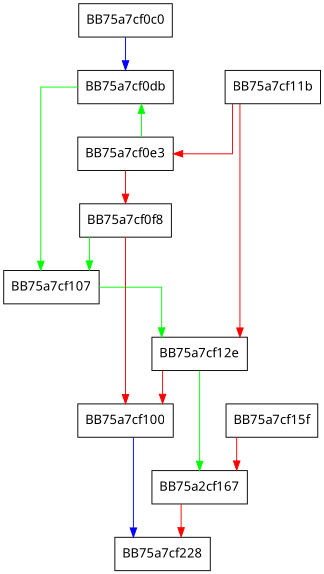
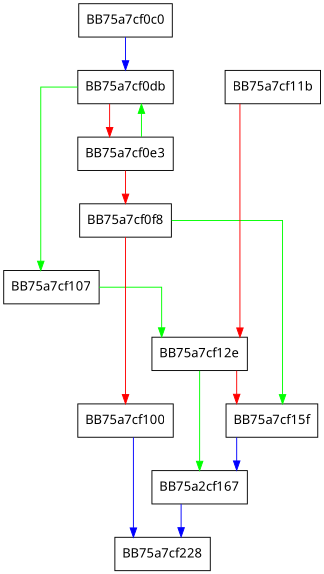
edge "BB75a7cf11b" -> "BB75a7cf0e3": now "BB75a7cf0db" -> "BB75a7cf0e3"
edge "BB75a7cf0f8" -> "BB75a7cf107": now "BB75a7cf0f8" -> "BB75a7cf15f"
edge "BB75a7cf12e" -> "BB75a7cf100": now "BB75a7cf12e" -> "BB75a7cf15f"
edge "BB75a7cf15f" -> "BB75a2cf167": color red -> blue
edge "BB75a2cf167" -> "BB75a7cf228": color red -> blue
